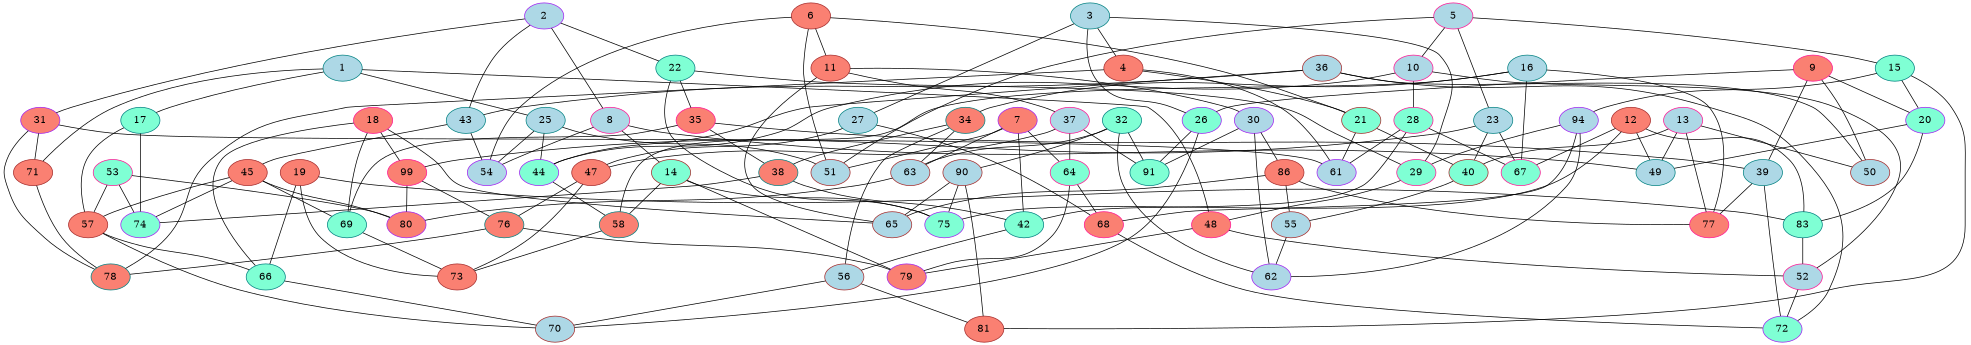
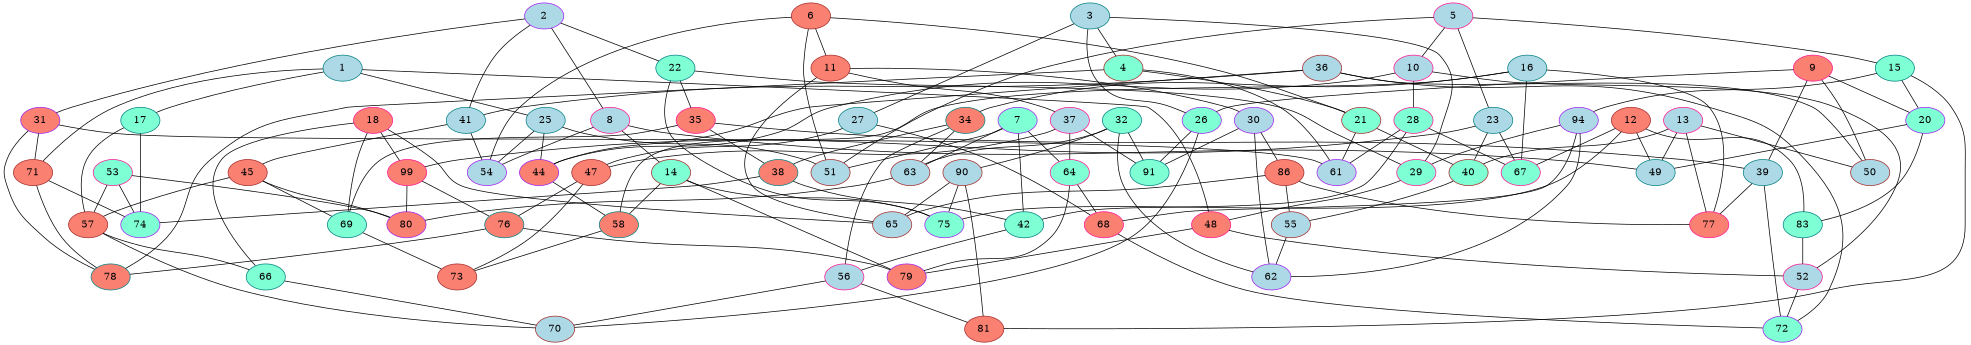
node "4": fillcolor salmon -> aquamarine
node "43": label "43" -> "41"
node "7": fillcolor salmon -> aquamarine
node "19": removed
node "44": fillcolor aquamarine -> salmon
edge "45" -- "74": now "71" -- "74"
node "56": color brown -> deeppink
